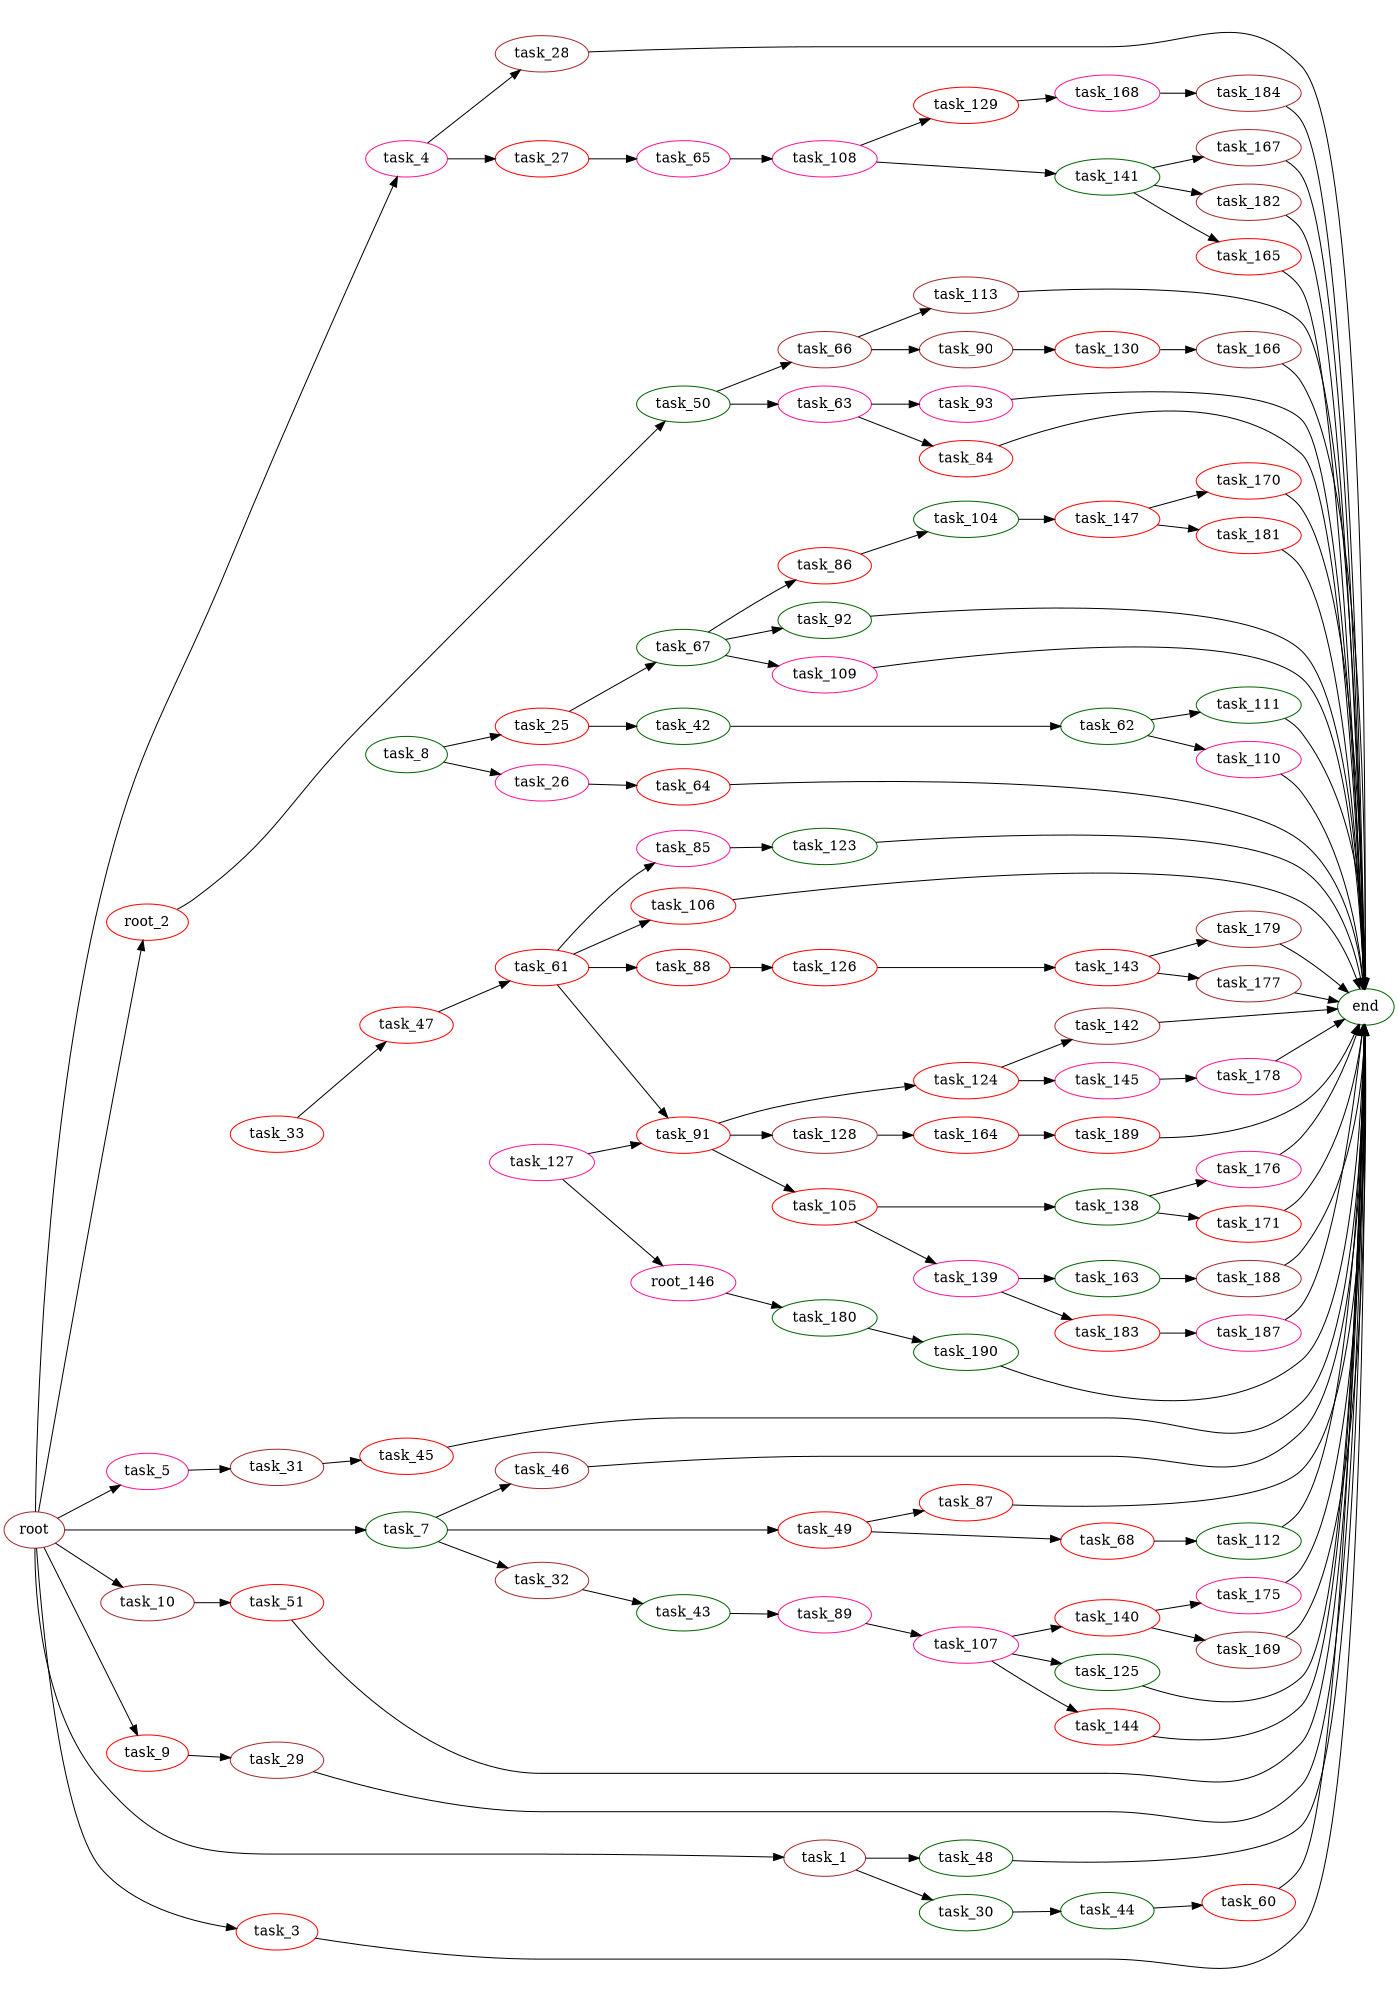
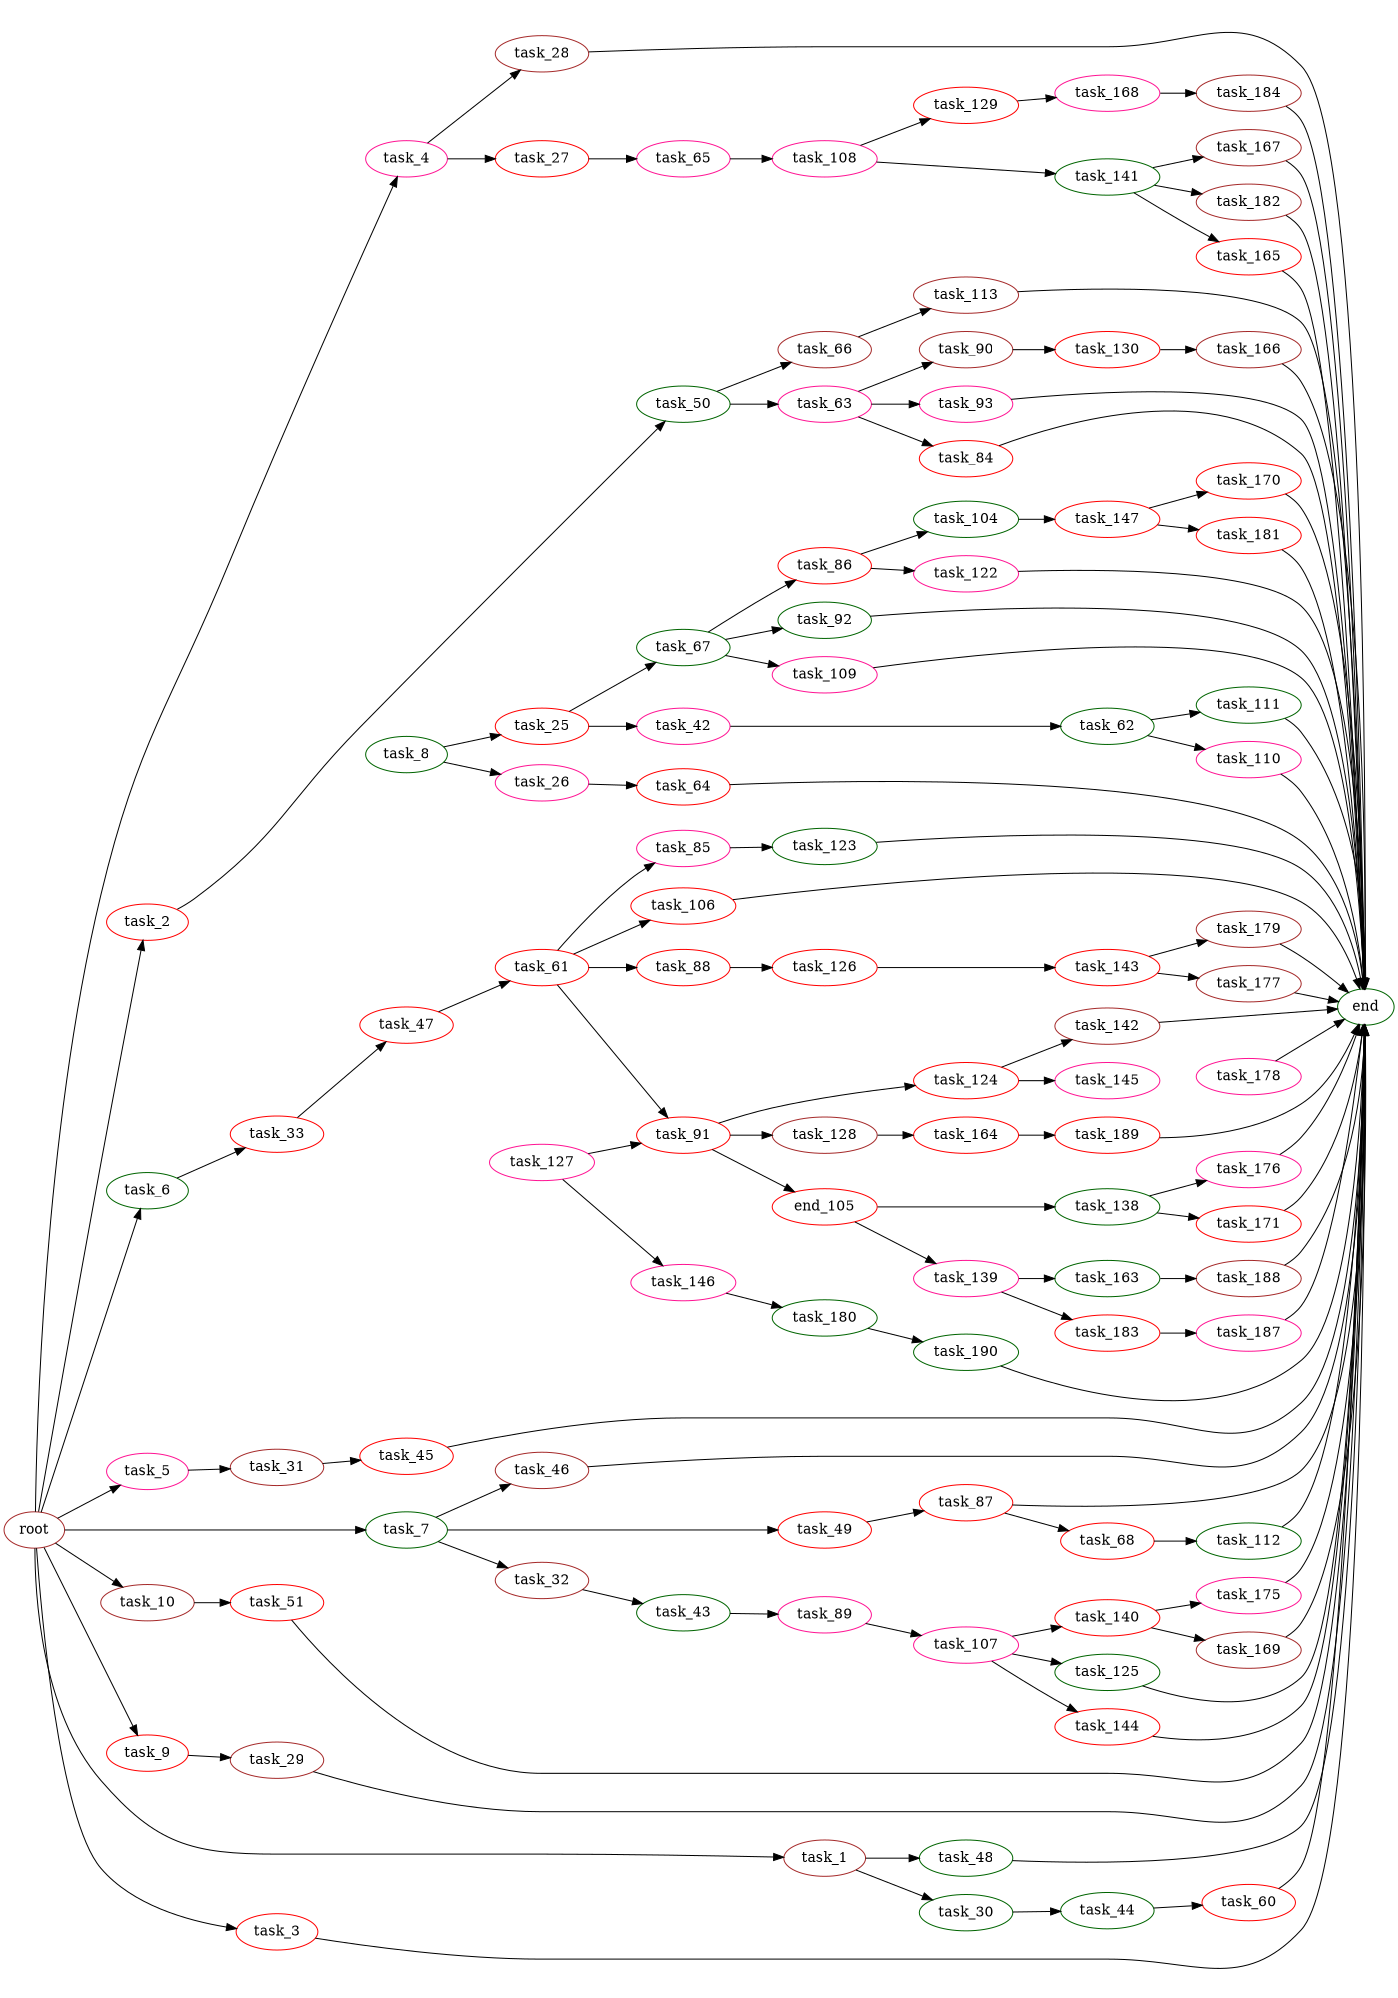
edge "task_66" -> "task_90": now "task_63" -> "task_90"
node "task_122": added
node "task_42": color darkgreen -> deeppink
node "root_2": label "root_2" -> "task_2"
edge "task_145" -> "task_178": removed
node "task_6": added
node "task_105": label "task_105" -> "end_105"
node "root_146": label "root_146" -> "task_146"
edge "task_49" -> "task_68": now "task_87" -> "task_68"
